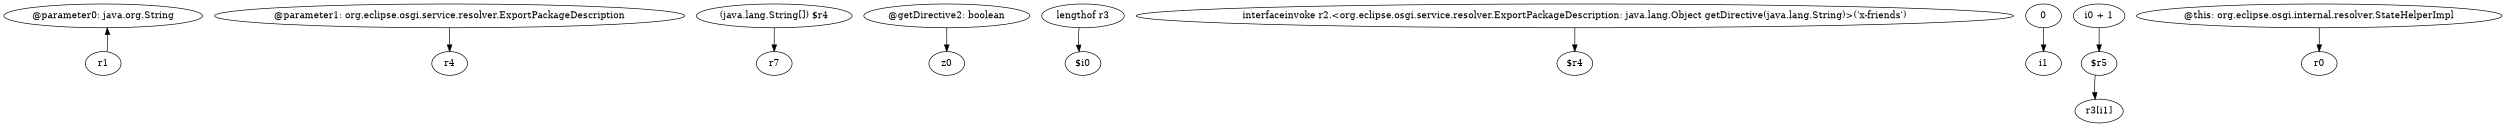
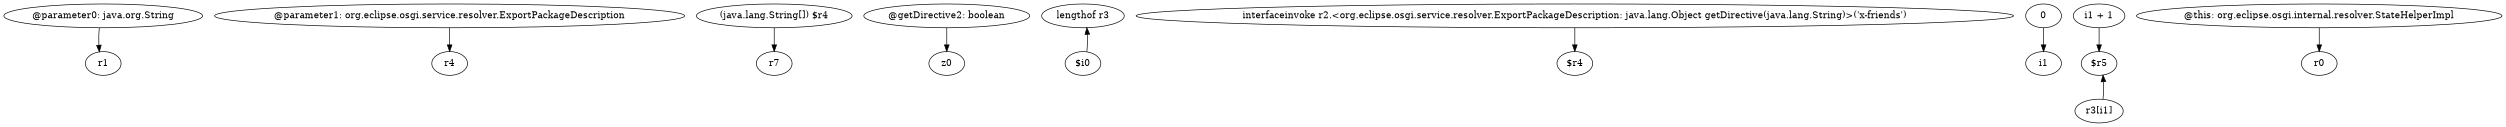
node "i0 + 1": label "i0 + 1" -> "i1 + 1"
edge "lengthof r3" -> "$i0": reversed
edge "r1" -> "@parameter0: java.org.String": reversed
edge "$r5" -> "r3[i1]": reversed
